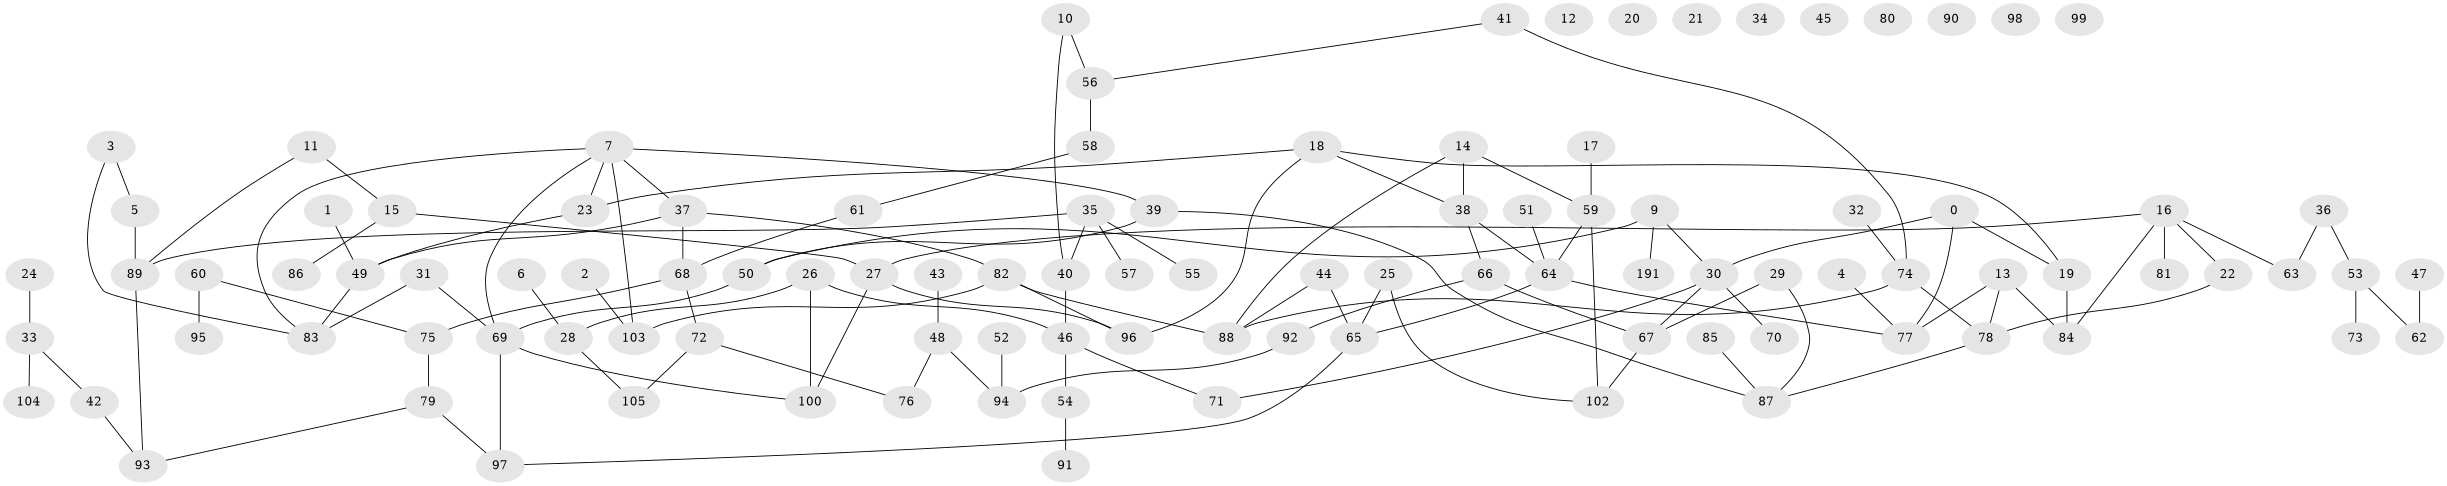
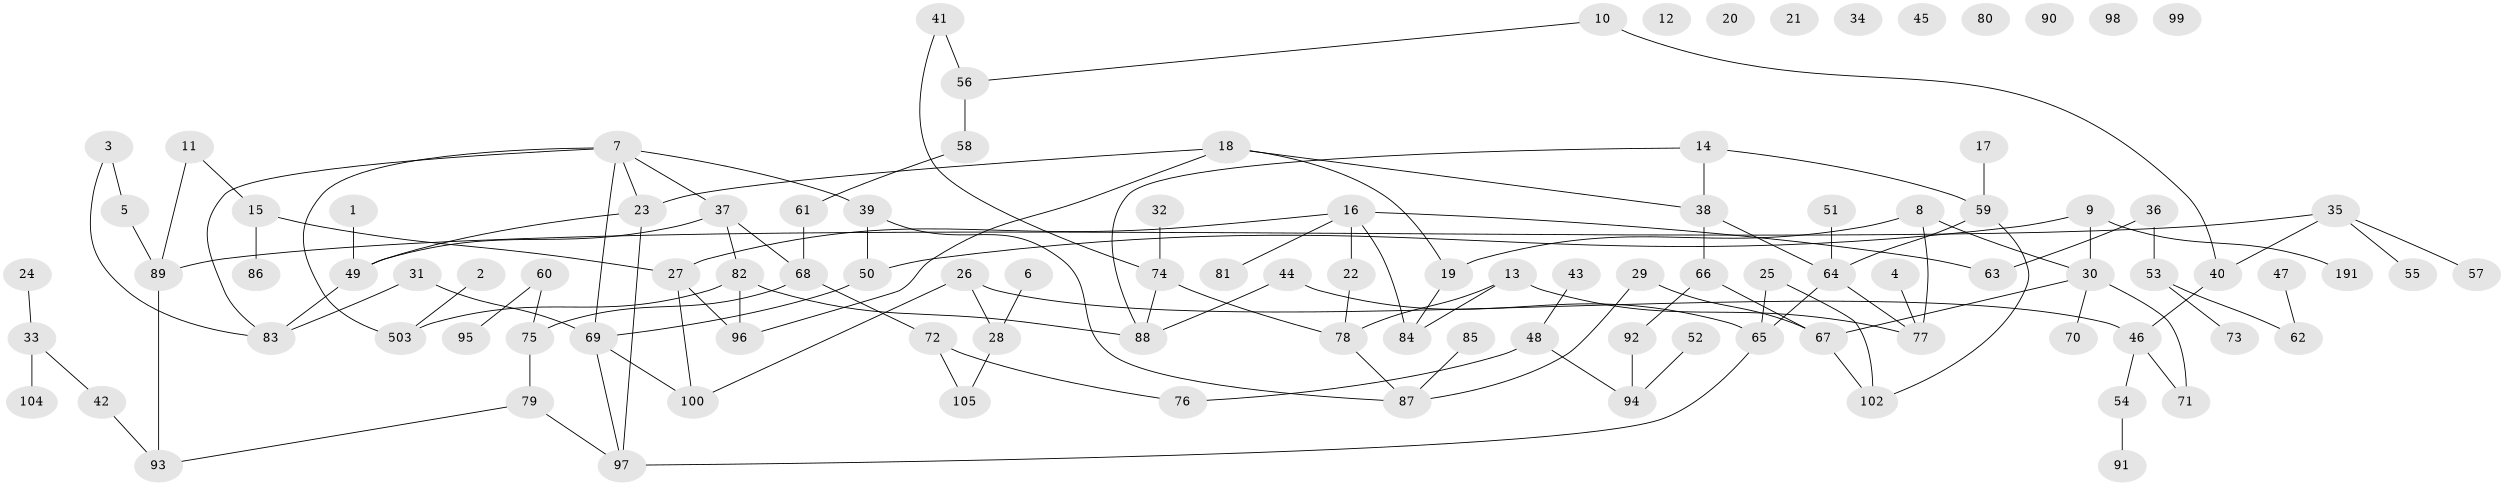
node "0": label "0" -> "8"
node "103": label "103" -> "503"
edge "23" -- "97": added
